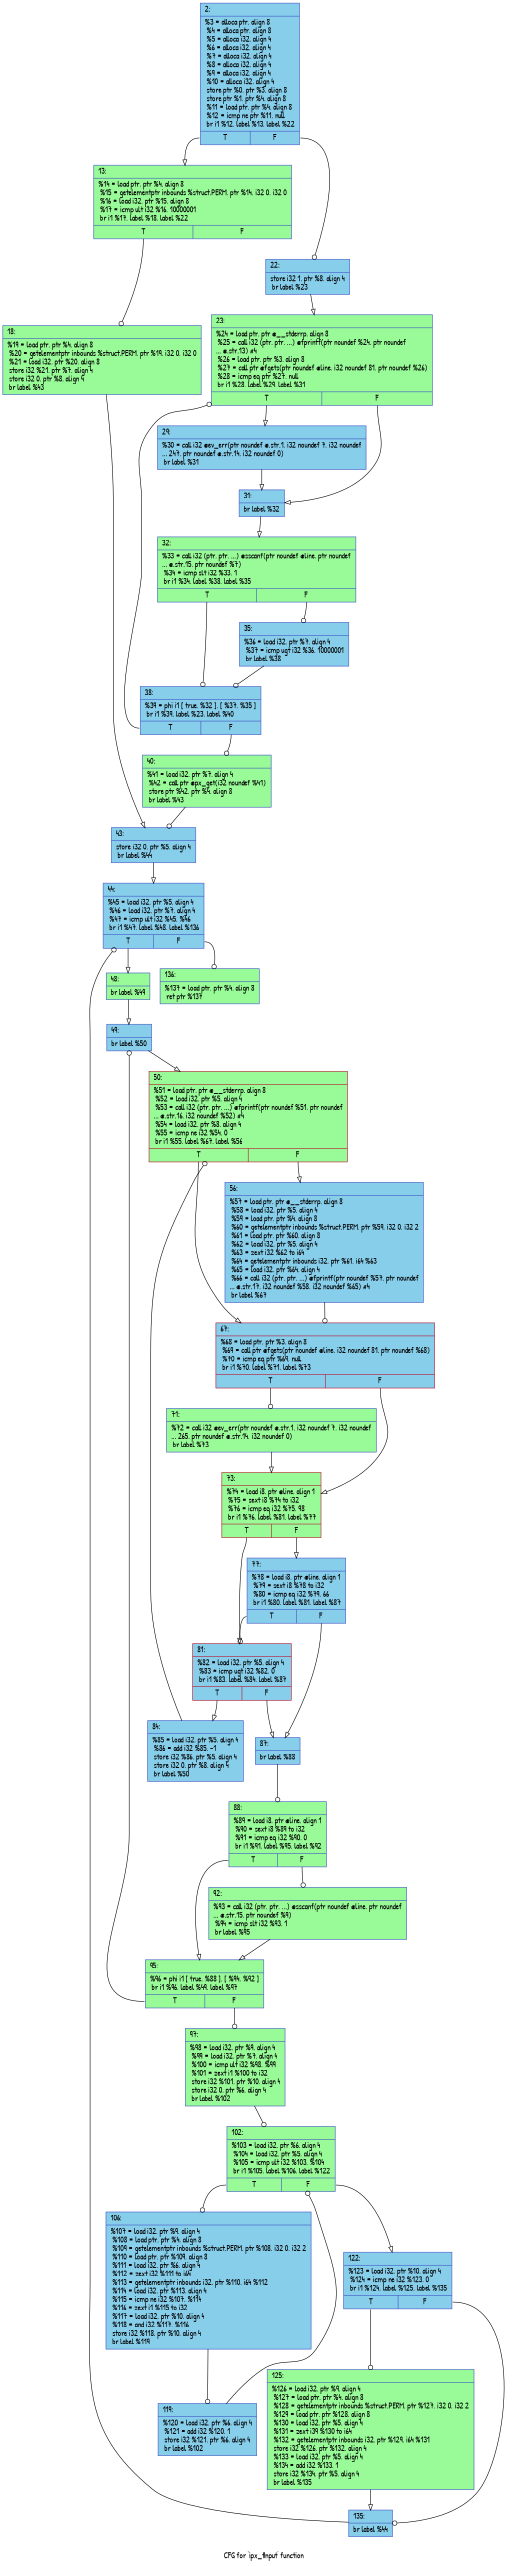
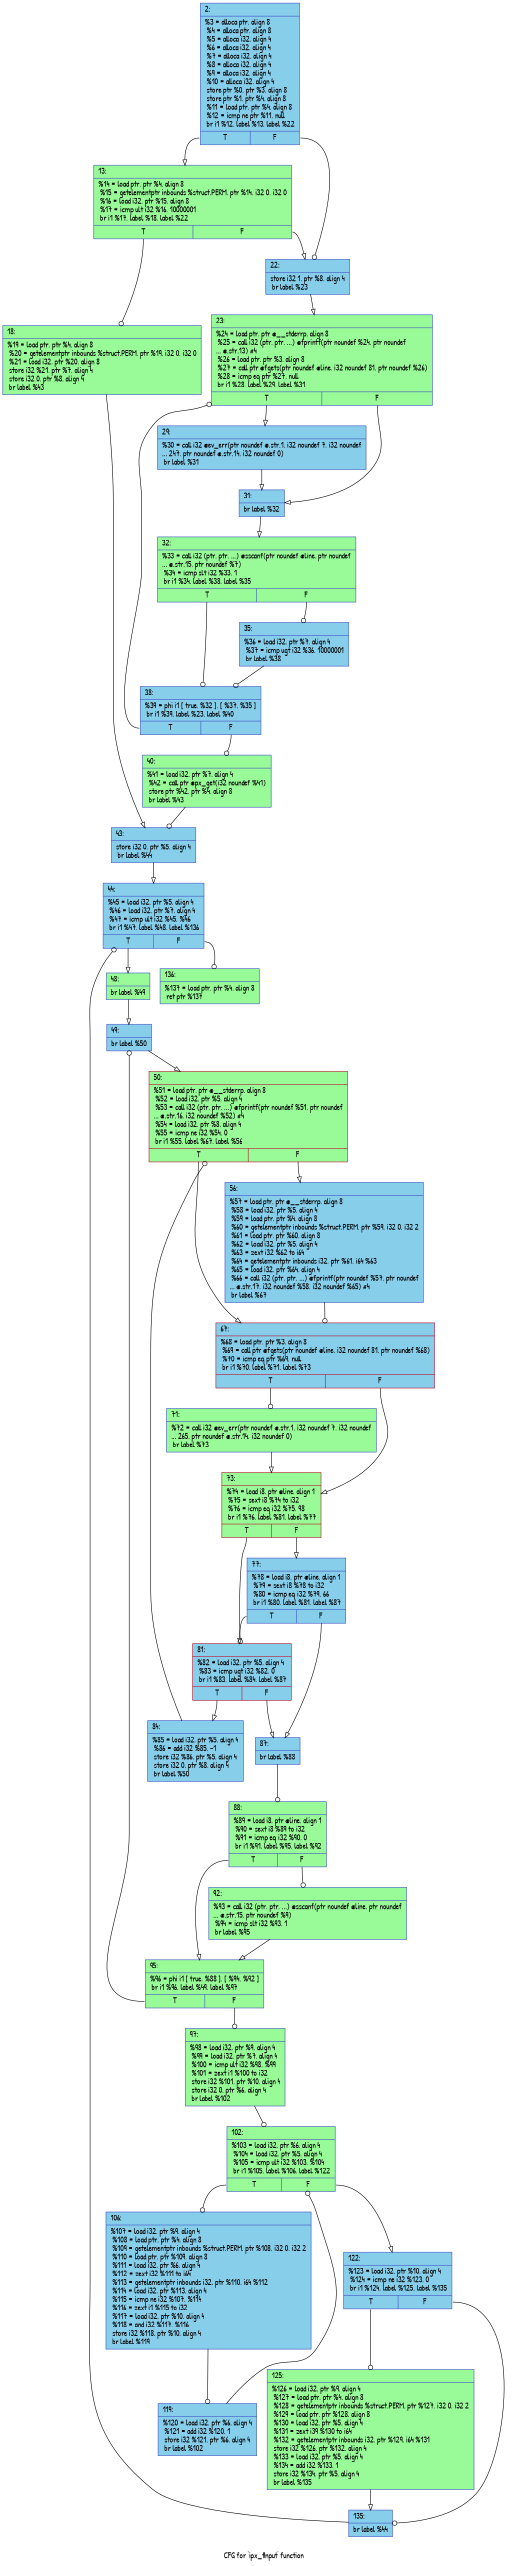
edge "13:" -> "22:": added
